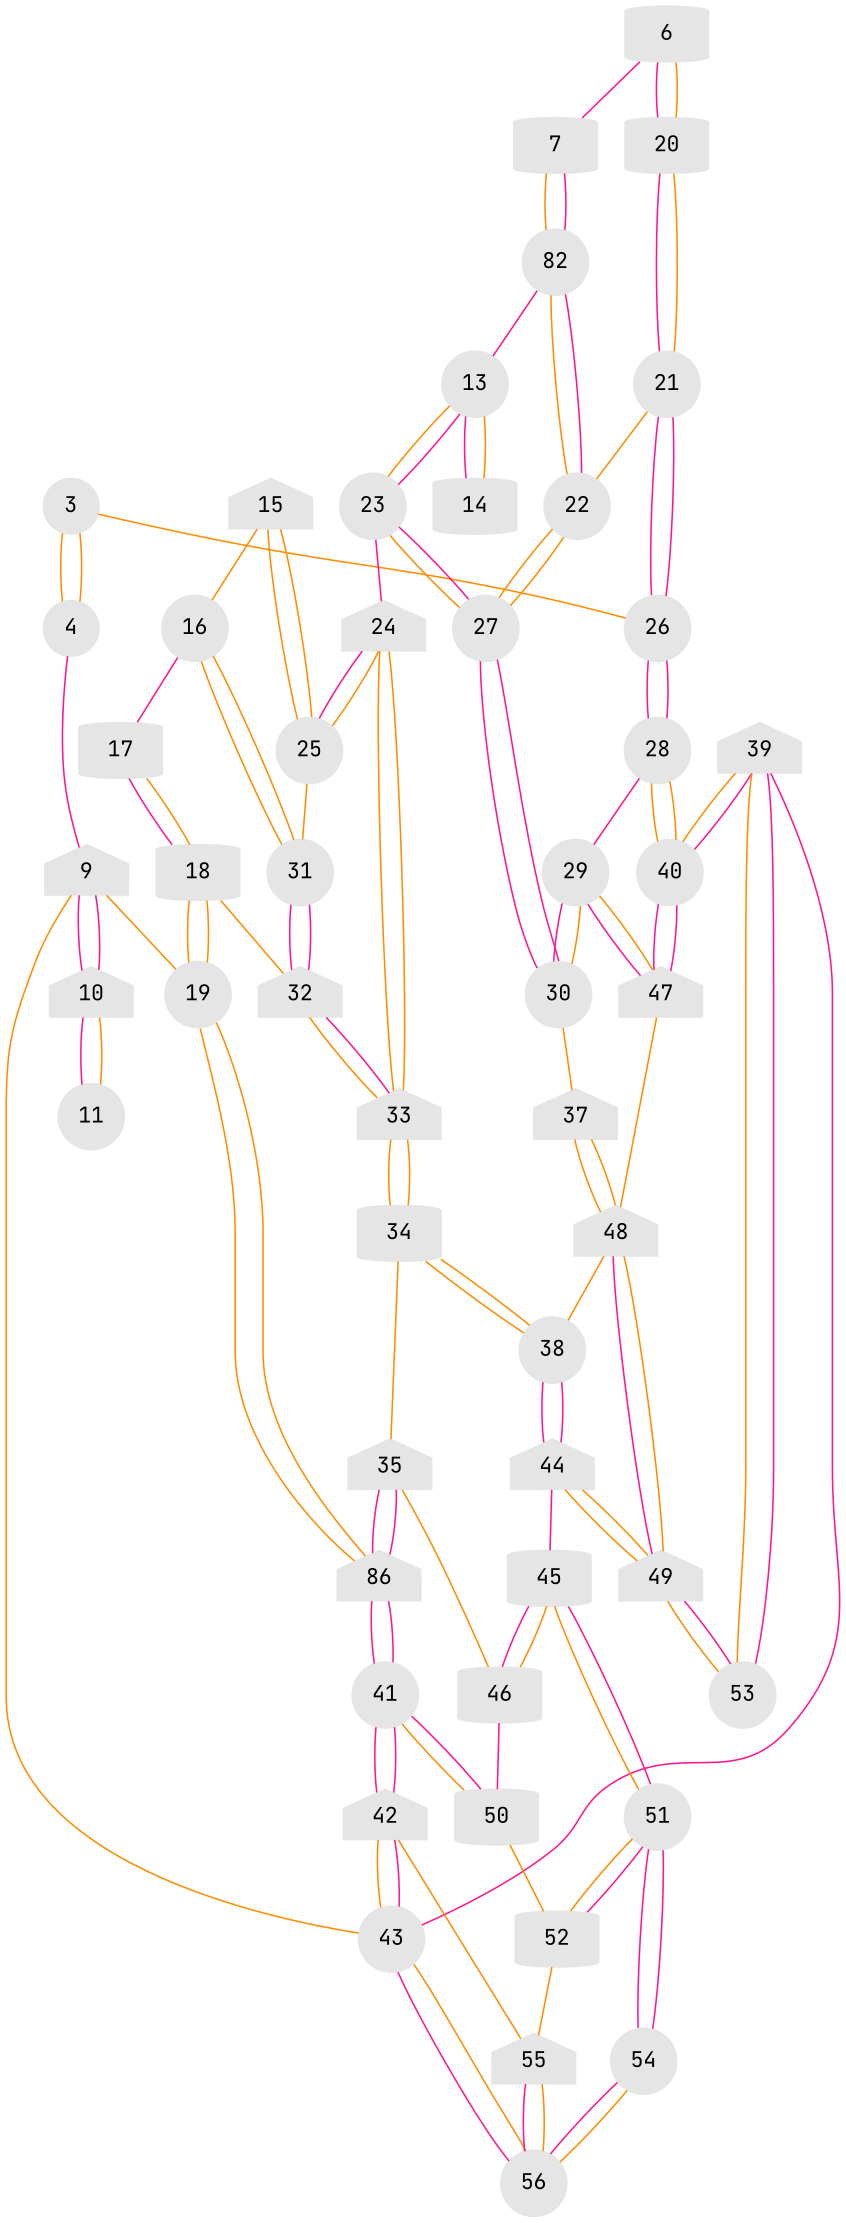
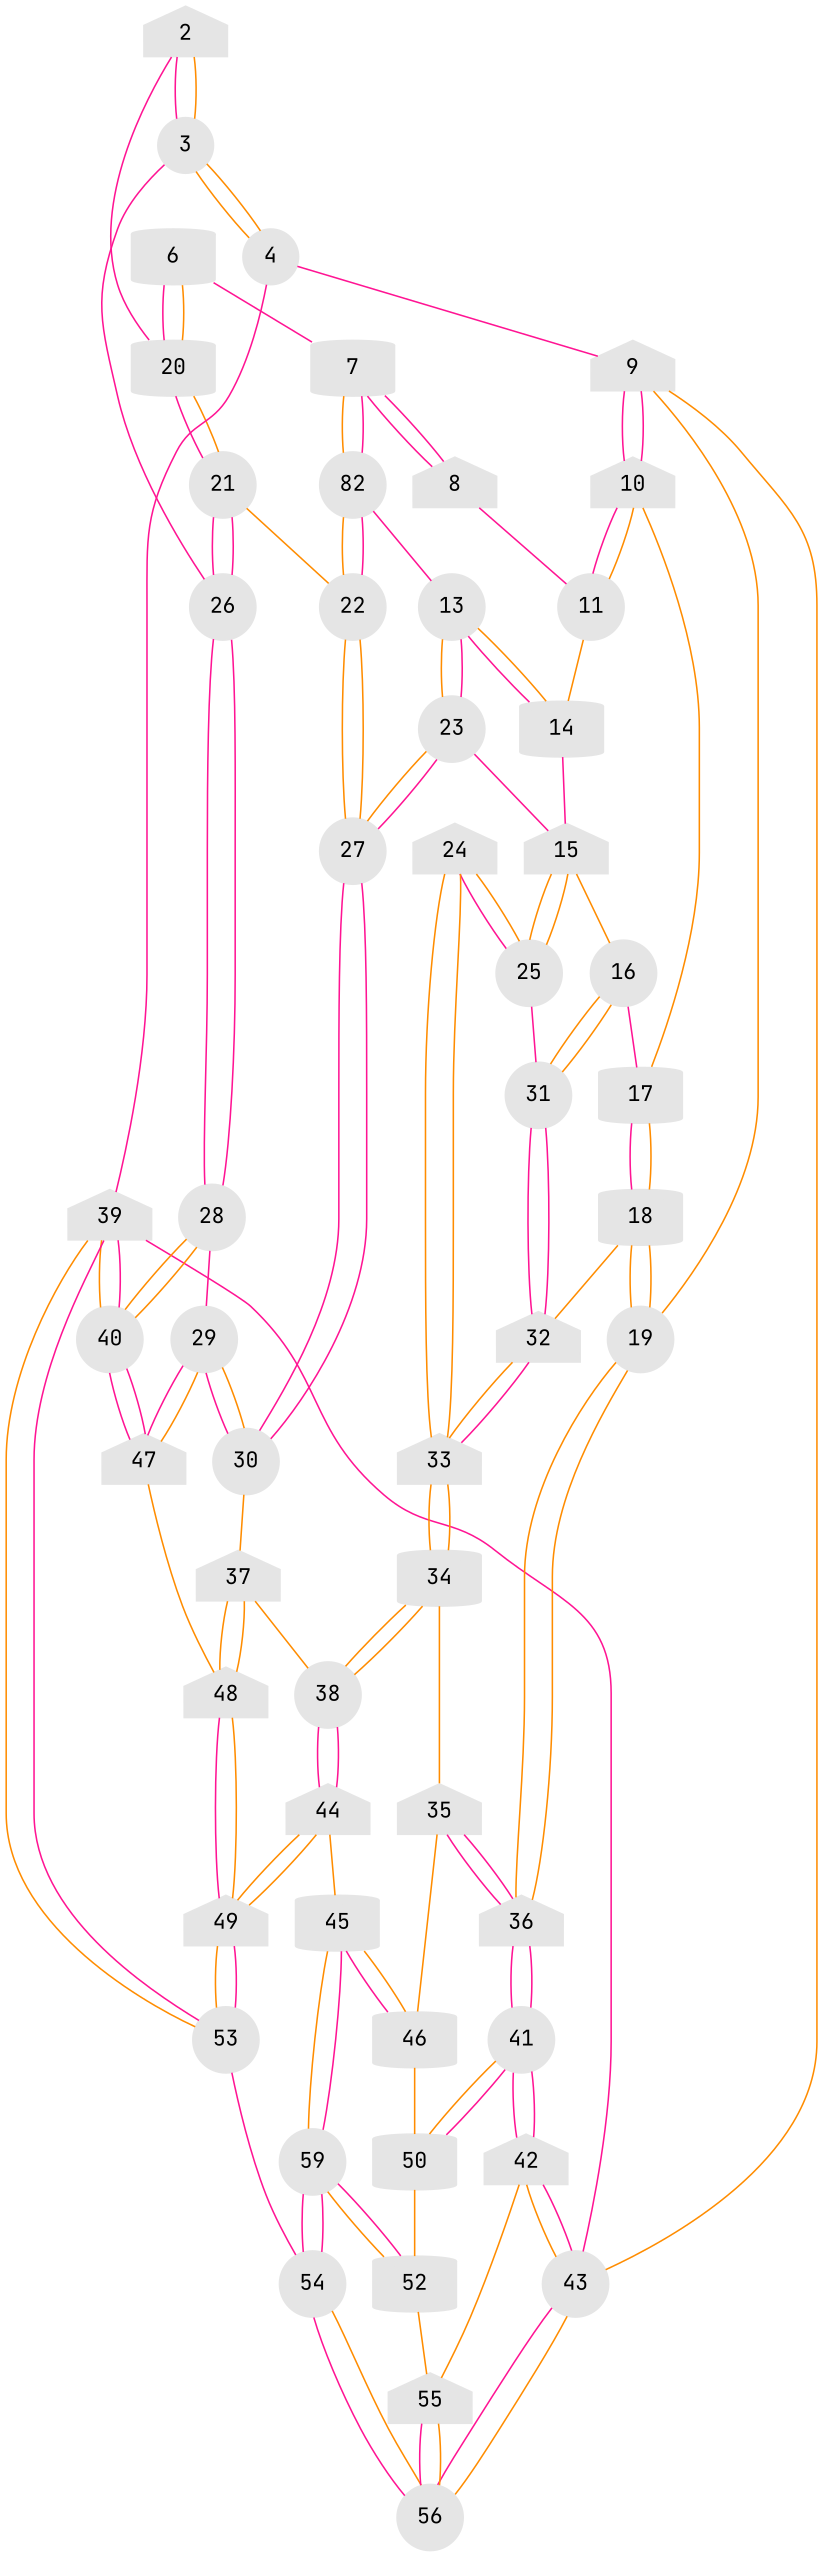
node "2": added
node "8": added
edge "3" -- "26": color darkorange -> deeppink
edge "23" -- "24": now "23" -- "15"
edge "11" -- "14": added
edge "4" -- "39": added
edge "10" -- "17": added
edge "14" -- "15": added
edge "25" -- "31": color darkorange -> deeppink
edge "48" -- "38": now "37" -- "38"
edge "44" -- "45": color deeppink -> darkorange
node "86": label "86" -> "36"
edge "46" -- "50": color deeppink -> darkorange
node "51": label "51" -> "59"
edge "53" -- "54": added
